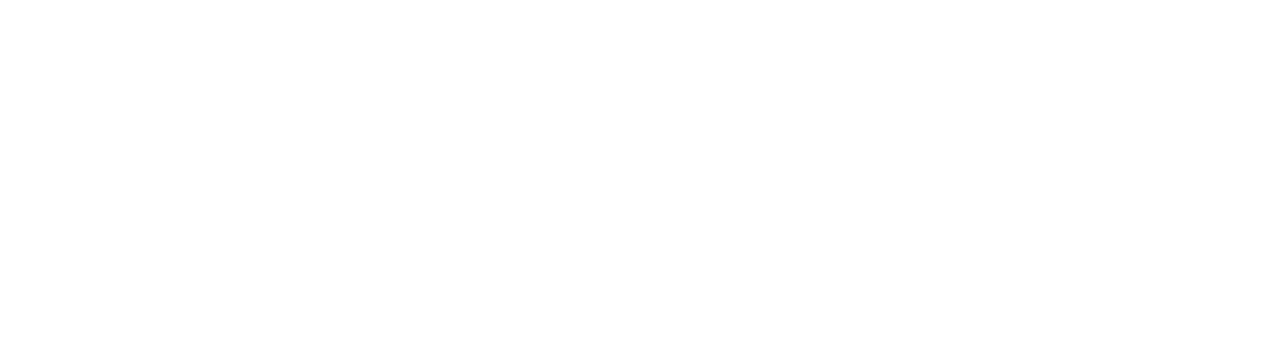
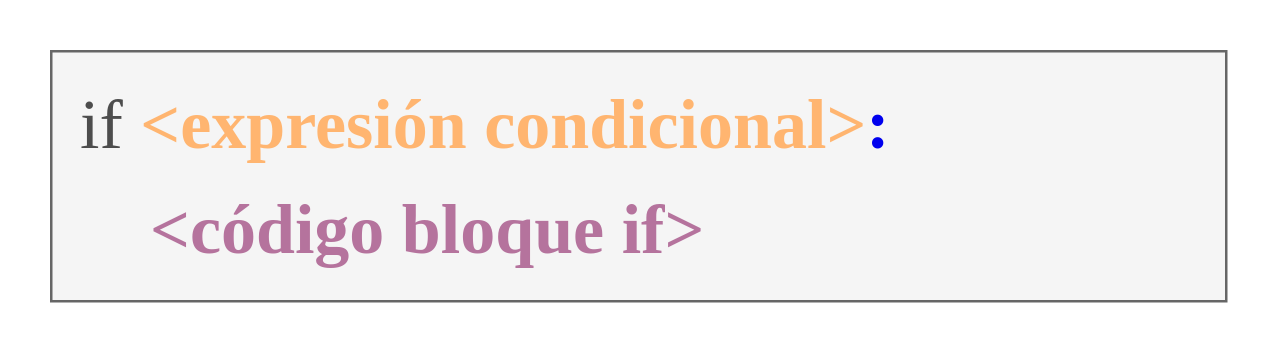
node "if <expresión condicional>: <código bloque if>": added
